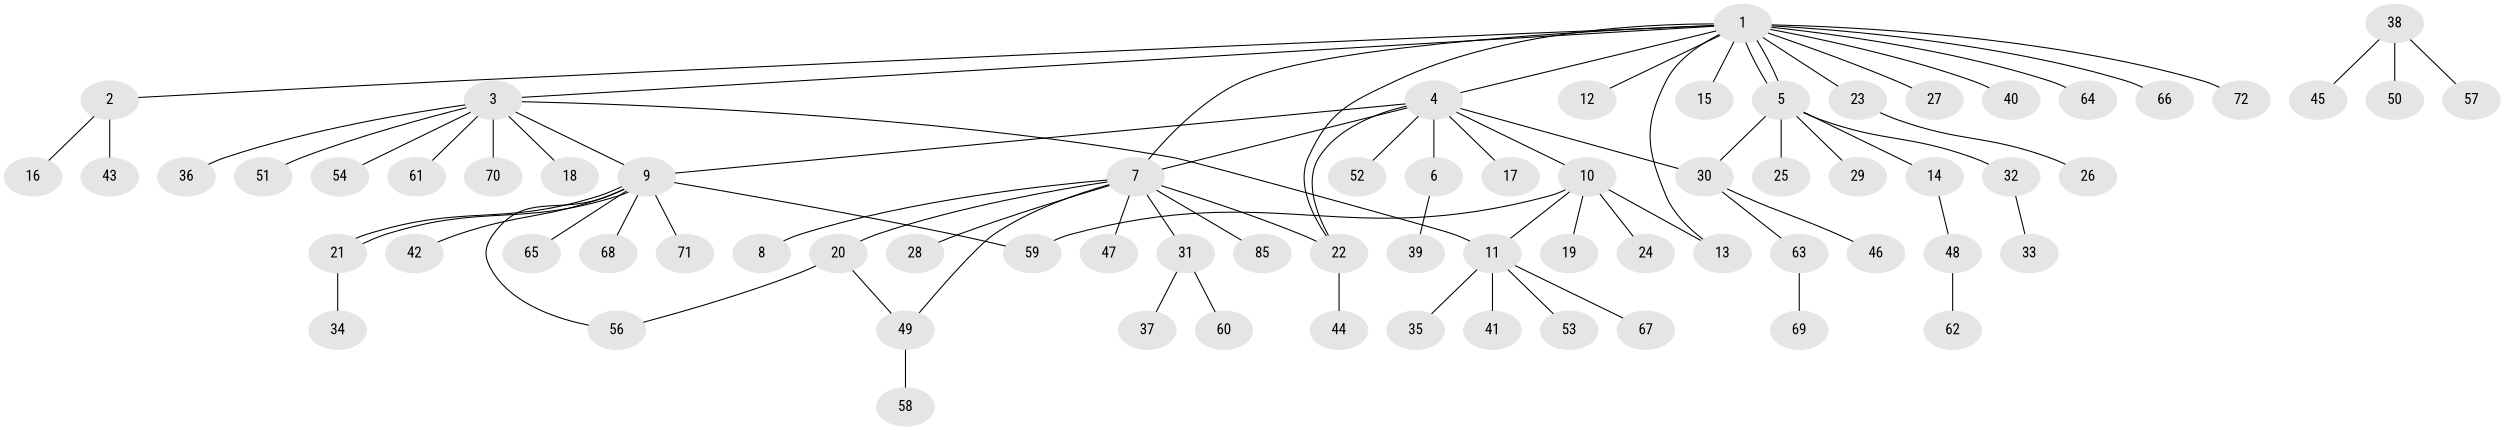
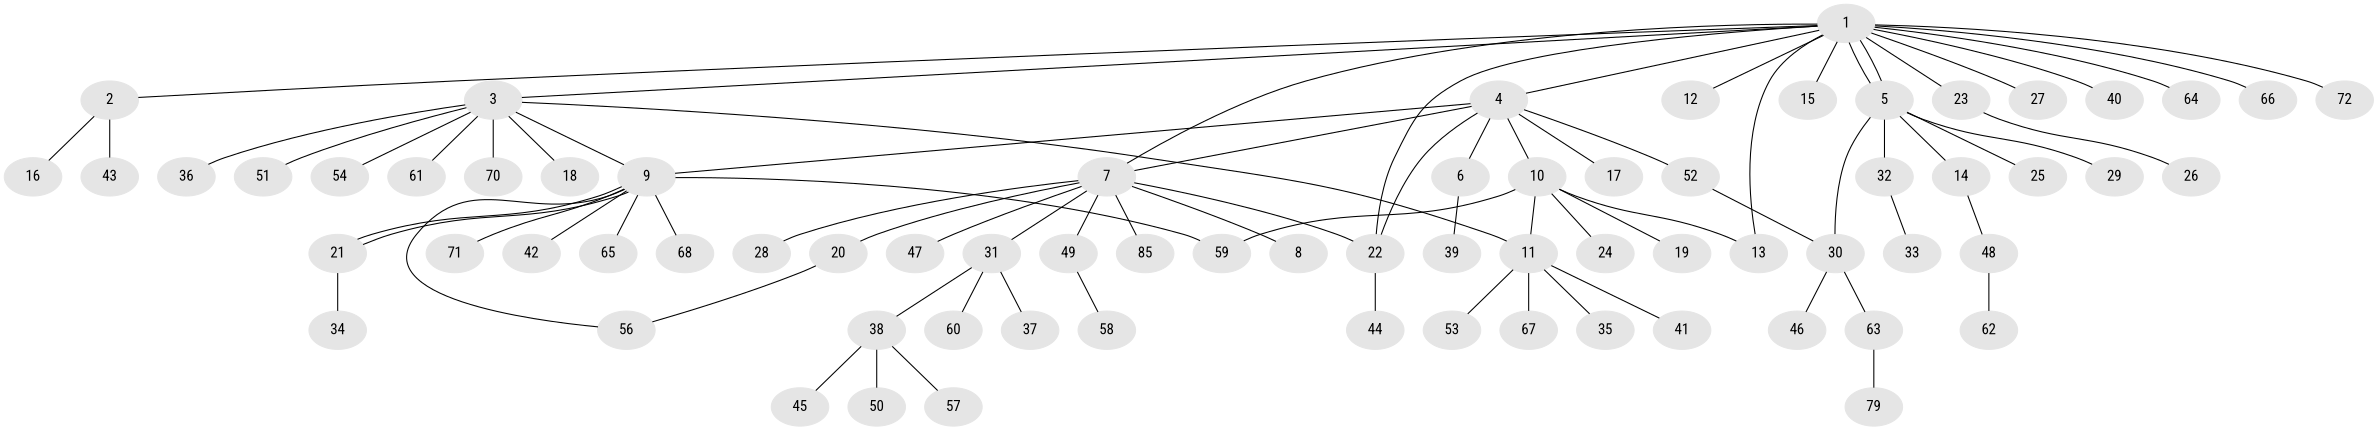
edge "4" -- "30": now "52" -- "30"
edge "20" -- "49": removed
edge "31" -- "38": added
node "69": label "69" -> "79"
